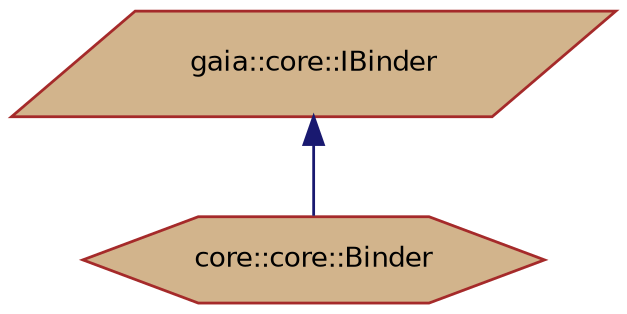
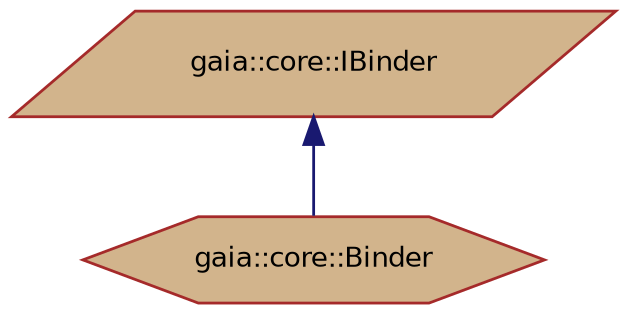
node "core::core::Binder": label "core::core::Binder" -> "gaia::core::Binder"
